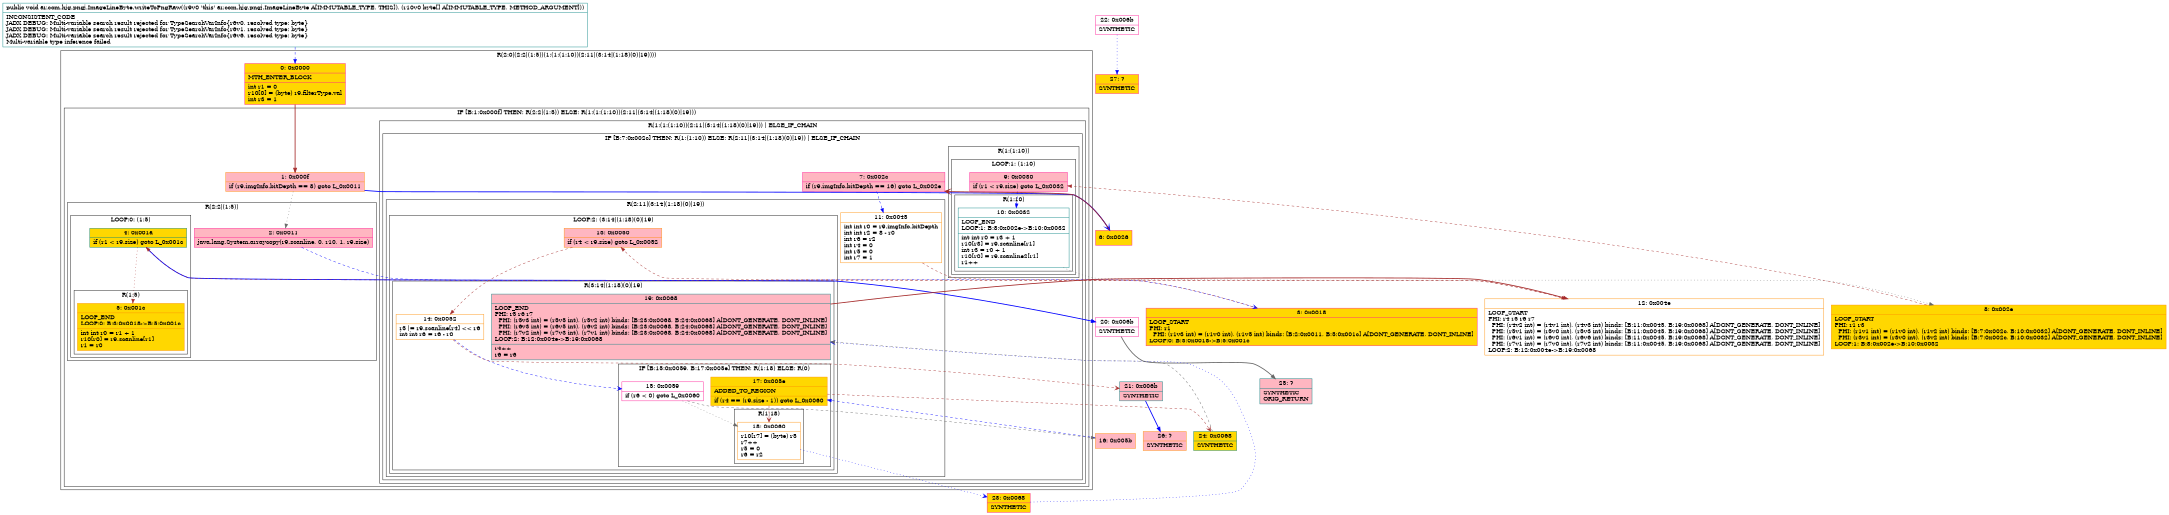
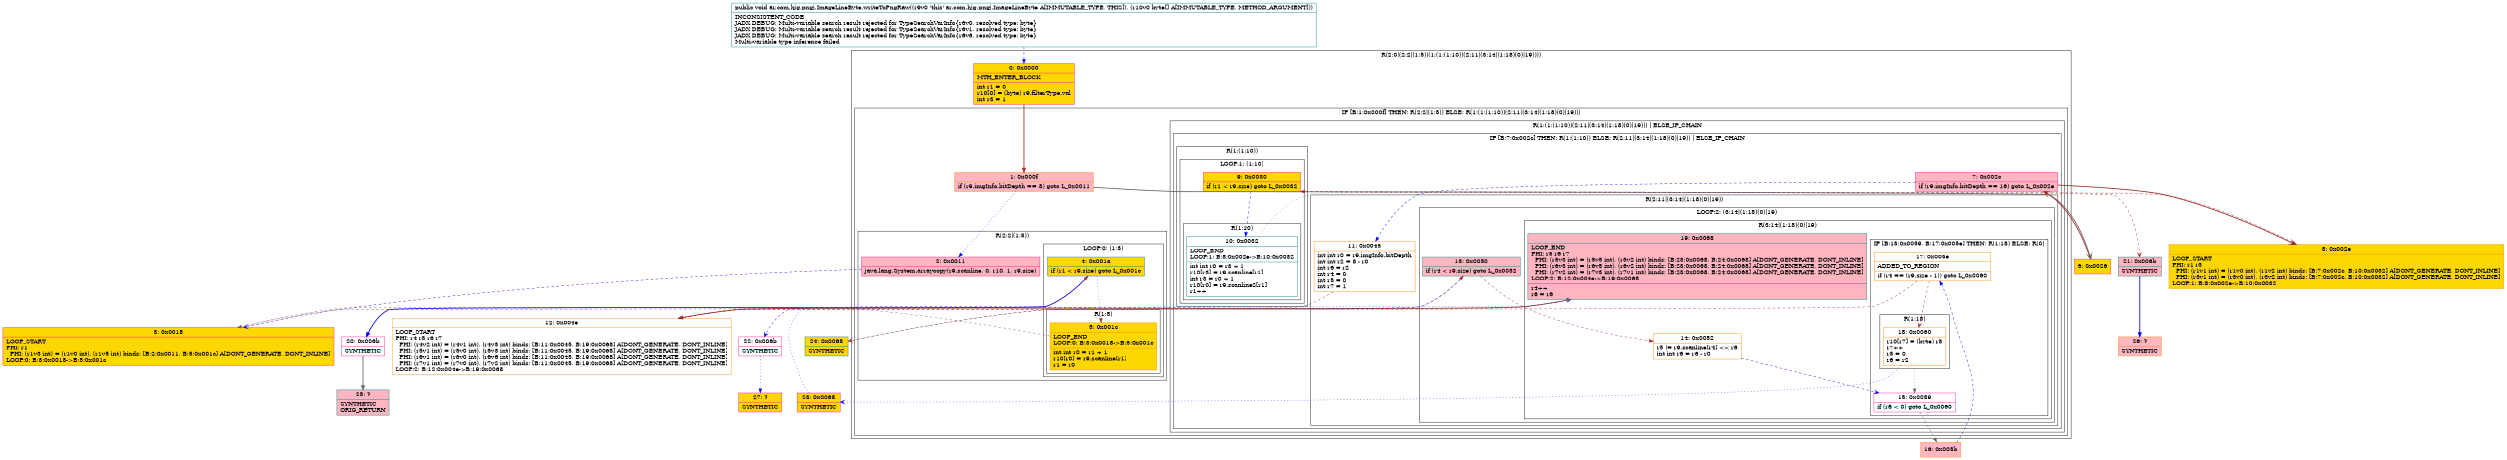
node "9: 0x0030": fillcolor lightpink -> gold
edge "7: 0x002c" -> "8: 0x002e": added
edge "1: 0x000f" -> "6: 0x0026": color blue -> gray40
edge "1: 0x000f" -> "2: 0x0011": color gray40 -> blue
node "13: 0x0050": color darkorange -> teal
edge "5: 0x001c" -> "3: 0x0018": added
edge "13: 0x0050" -> "22: 0x006b": added
edge "14: 0x0052" -> "21: 0x006b": now "9: 0x0030" -> "21: 0x006b"
node "17: 0x005e": fillcolor gold -> white
edge "15: 0x0059" -> "18: 0x0060": reversed
